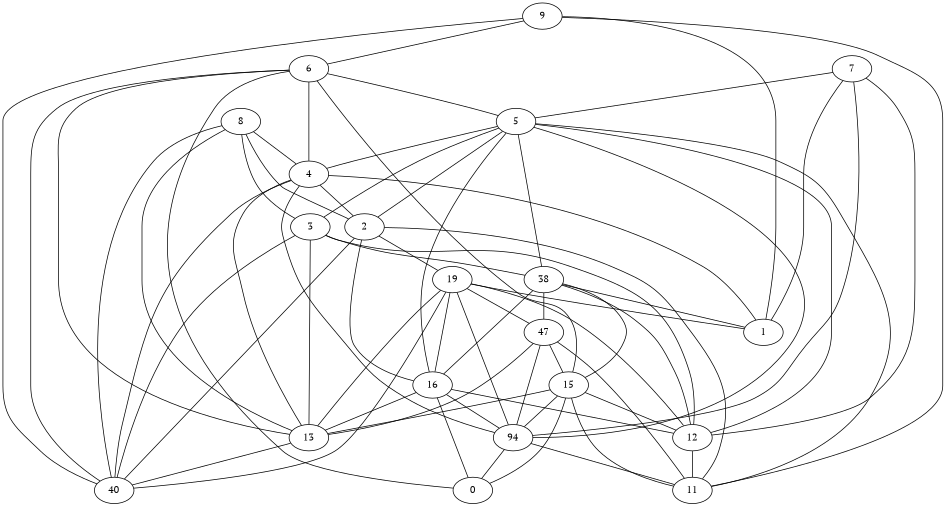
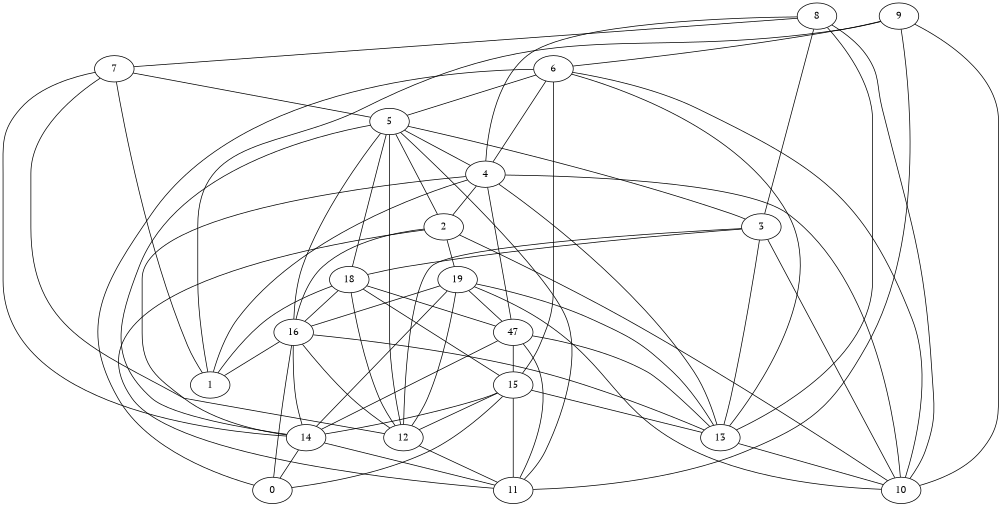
edge "8" -- "2": now "8" -- "7"
edge "4" -- "47": added
node "38": label "38" -> "18"
edge "19" -- "1": now "16" -- "1"
node "94": label "94" -> "14"
node "40": label "40" -> "10"
